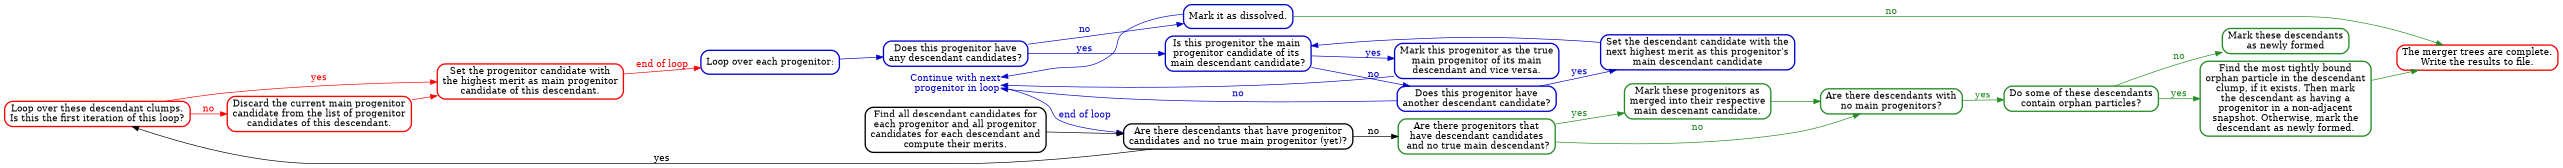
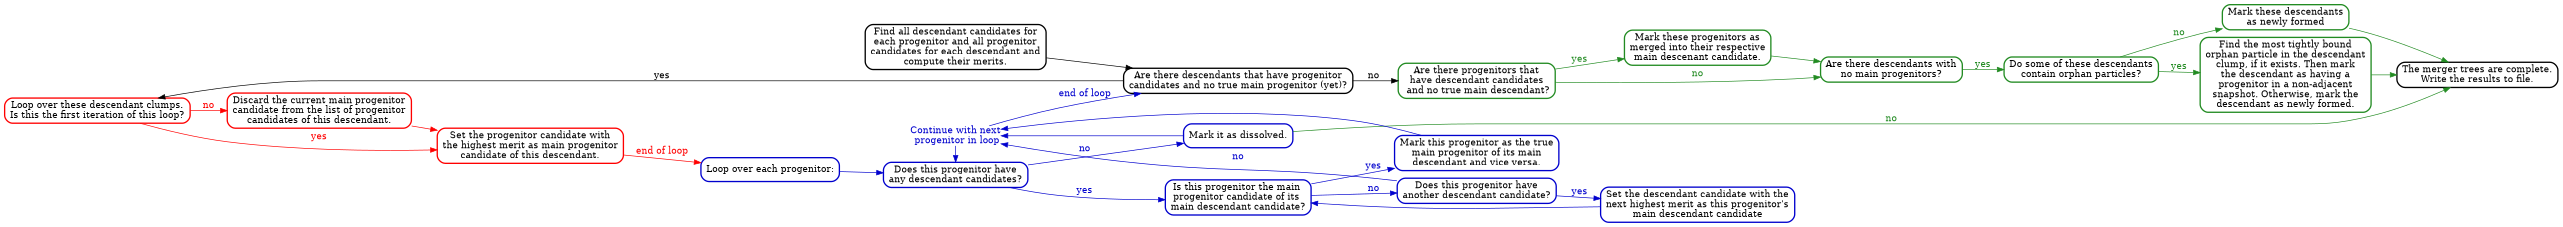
edge "Mark these descendants as newly formed" -> "The merger trees are complete. Write the results to file.": added
node "The merger trees are complete. Write the results to file.": color red -> black
edge "Continue with next progenitor in loop" -> "Does this progenitor have any descendant candidates?": added
